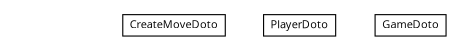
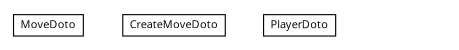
node "MoveDoto": added
node "GameDoto": removed
